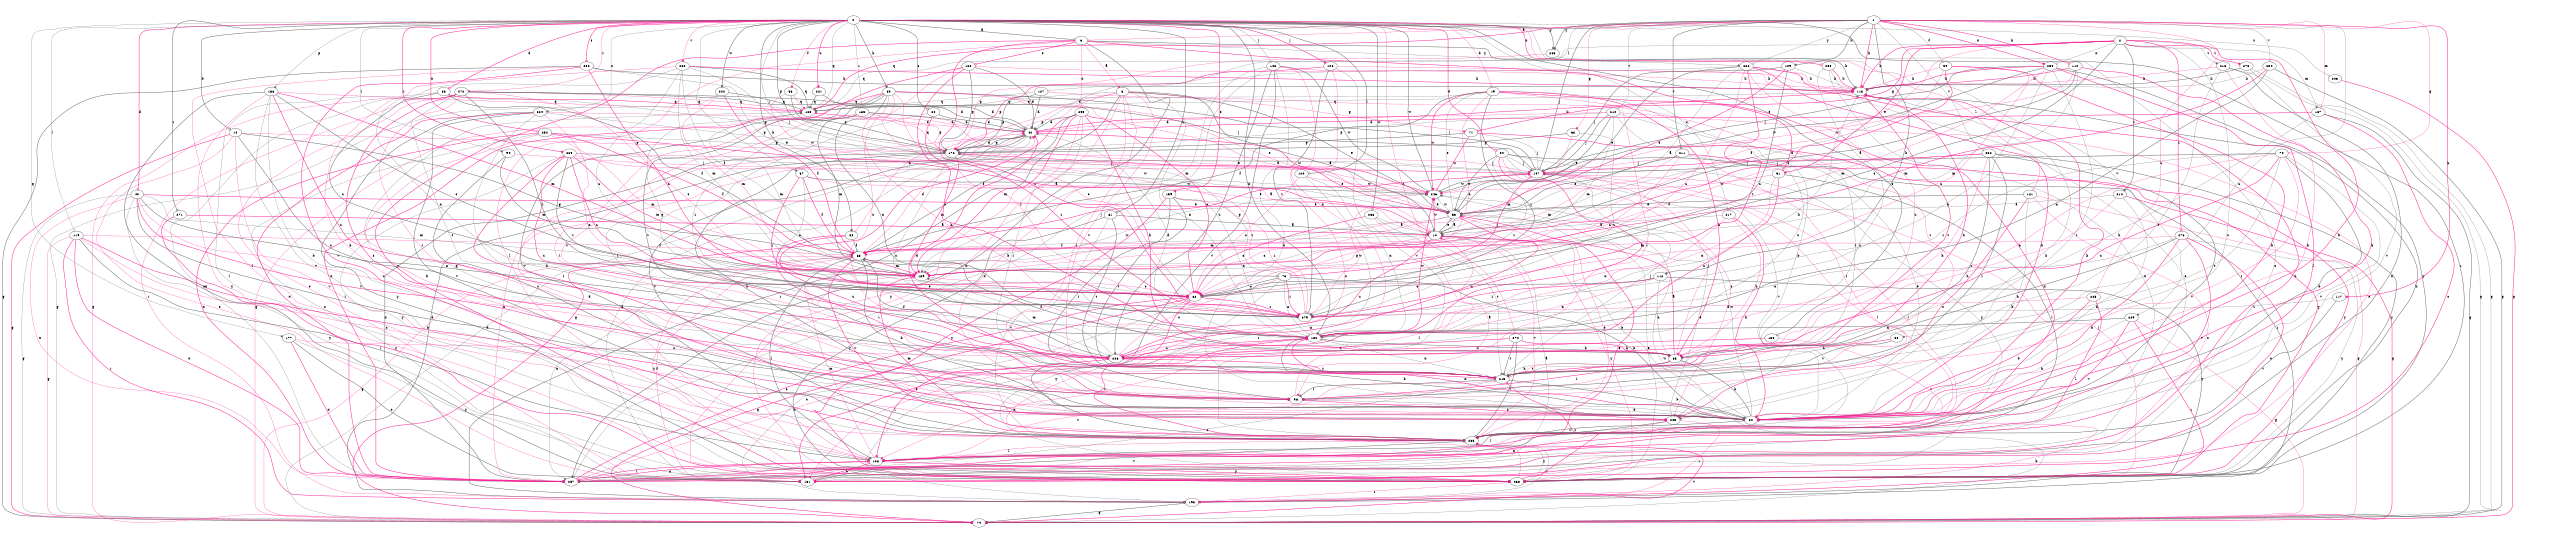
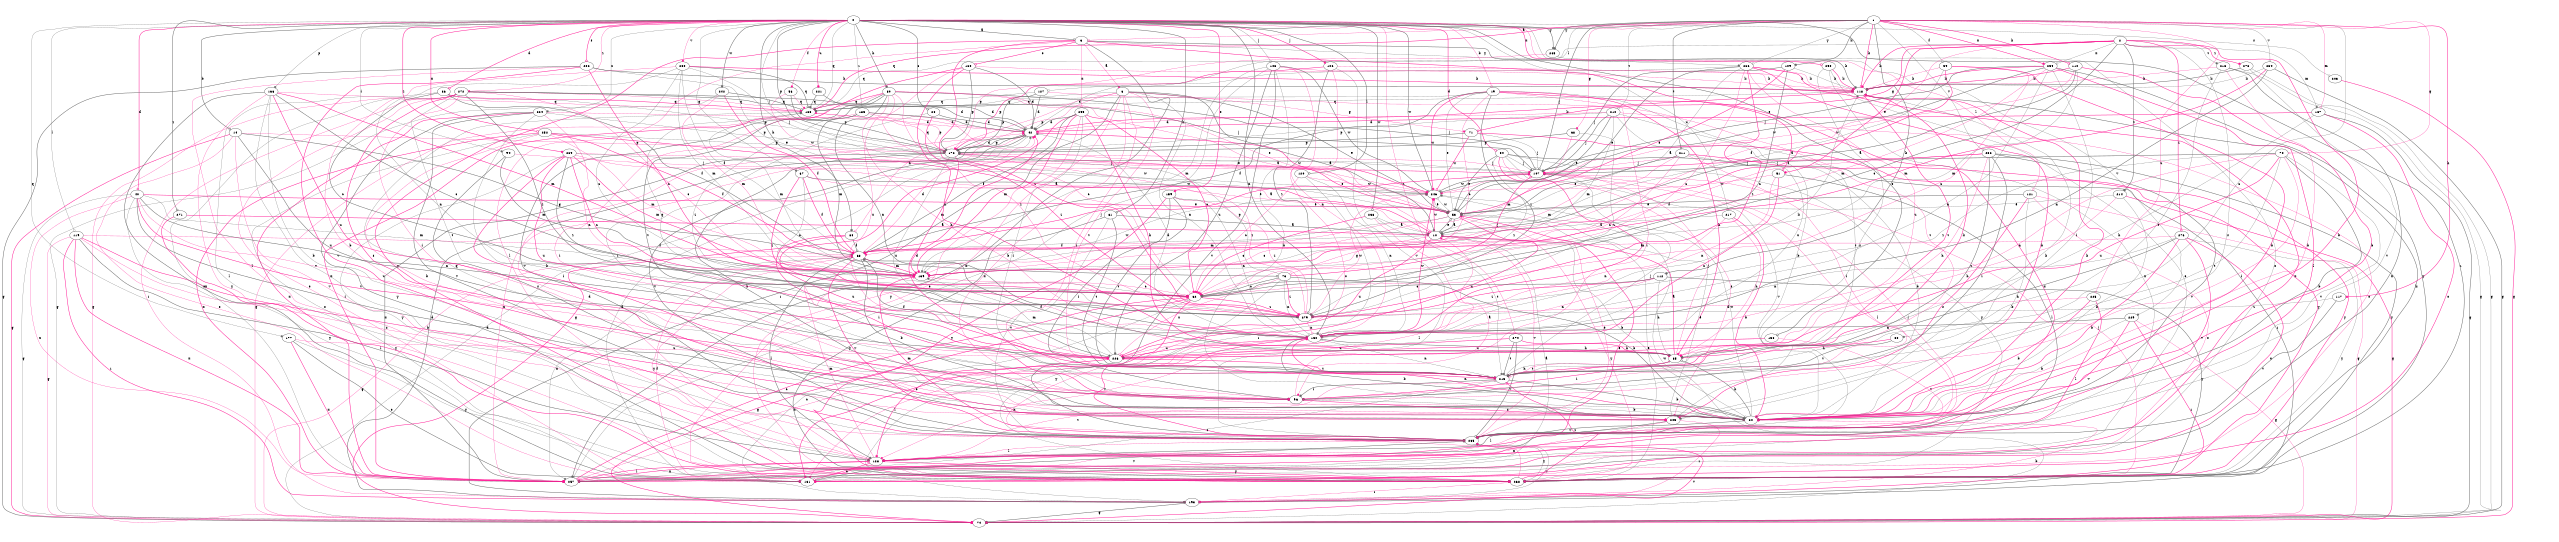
edge "185" -> "215": removed, label "t"
